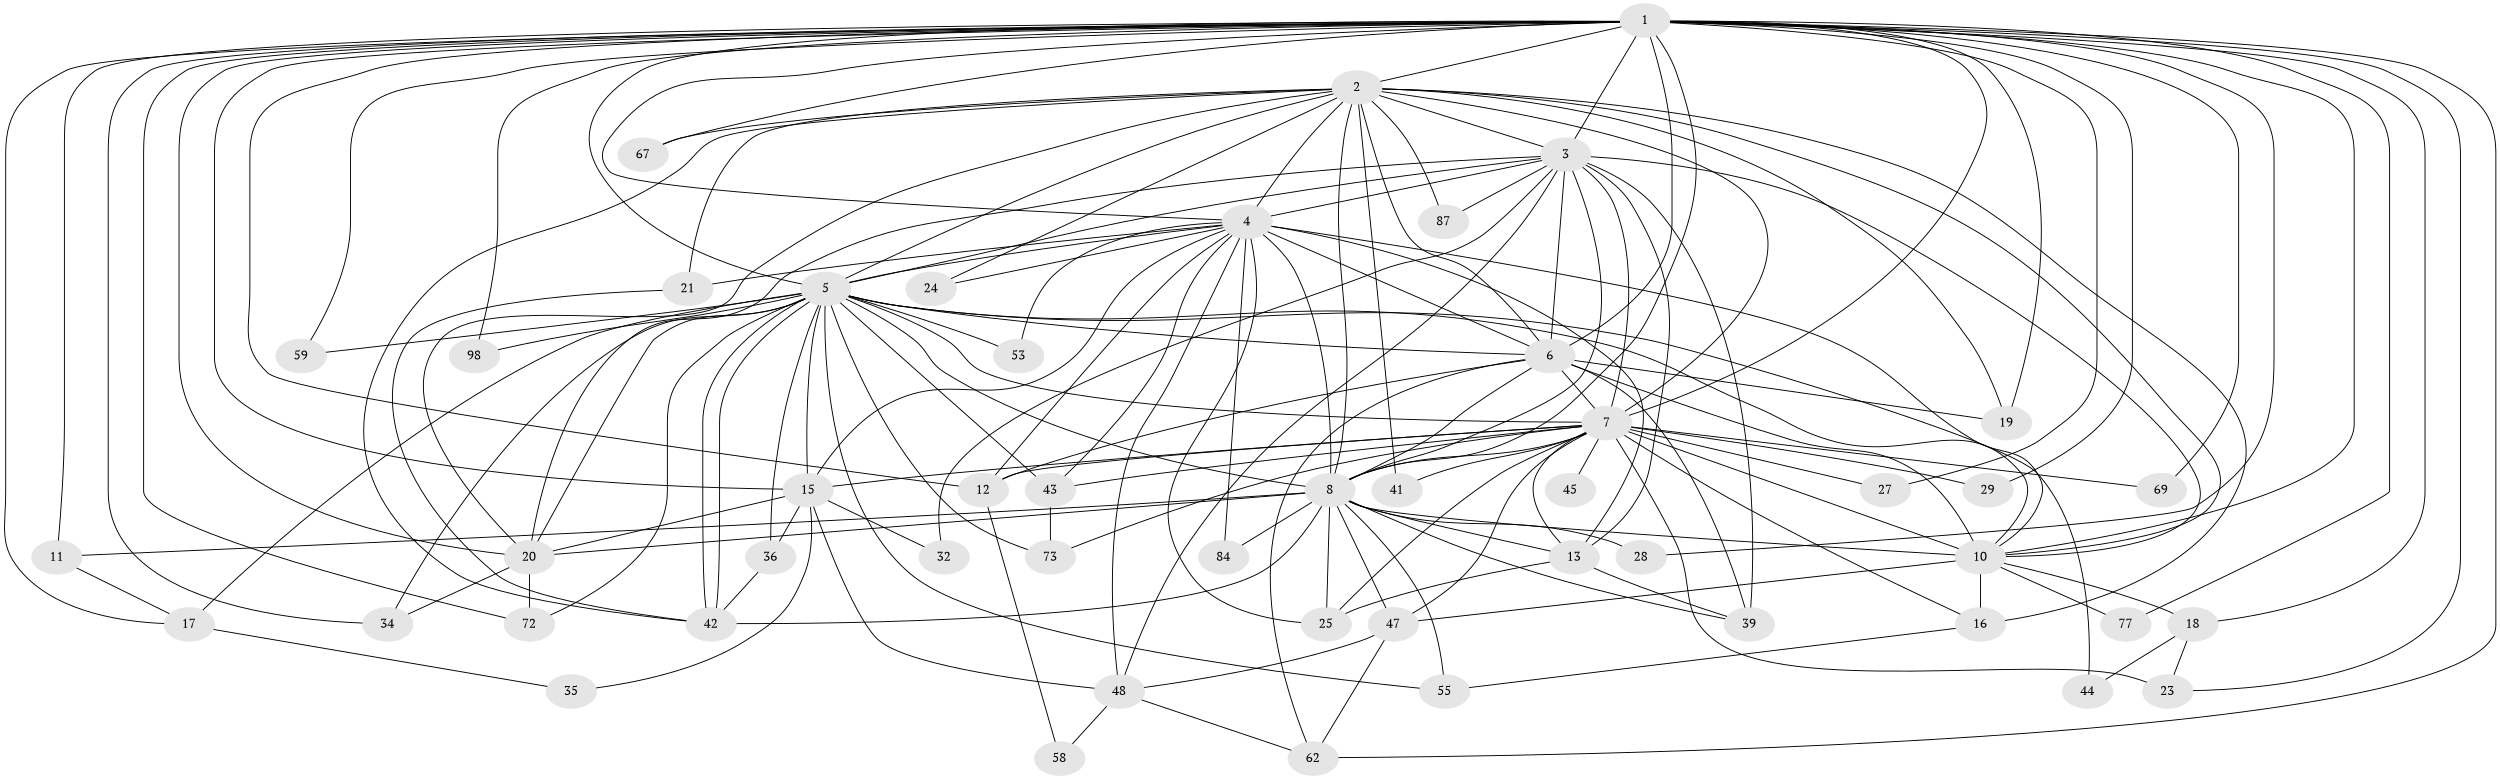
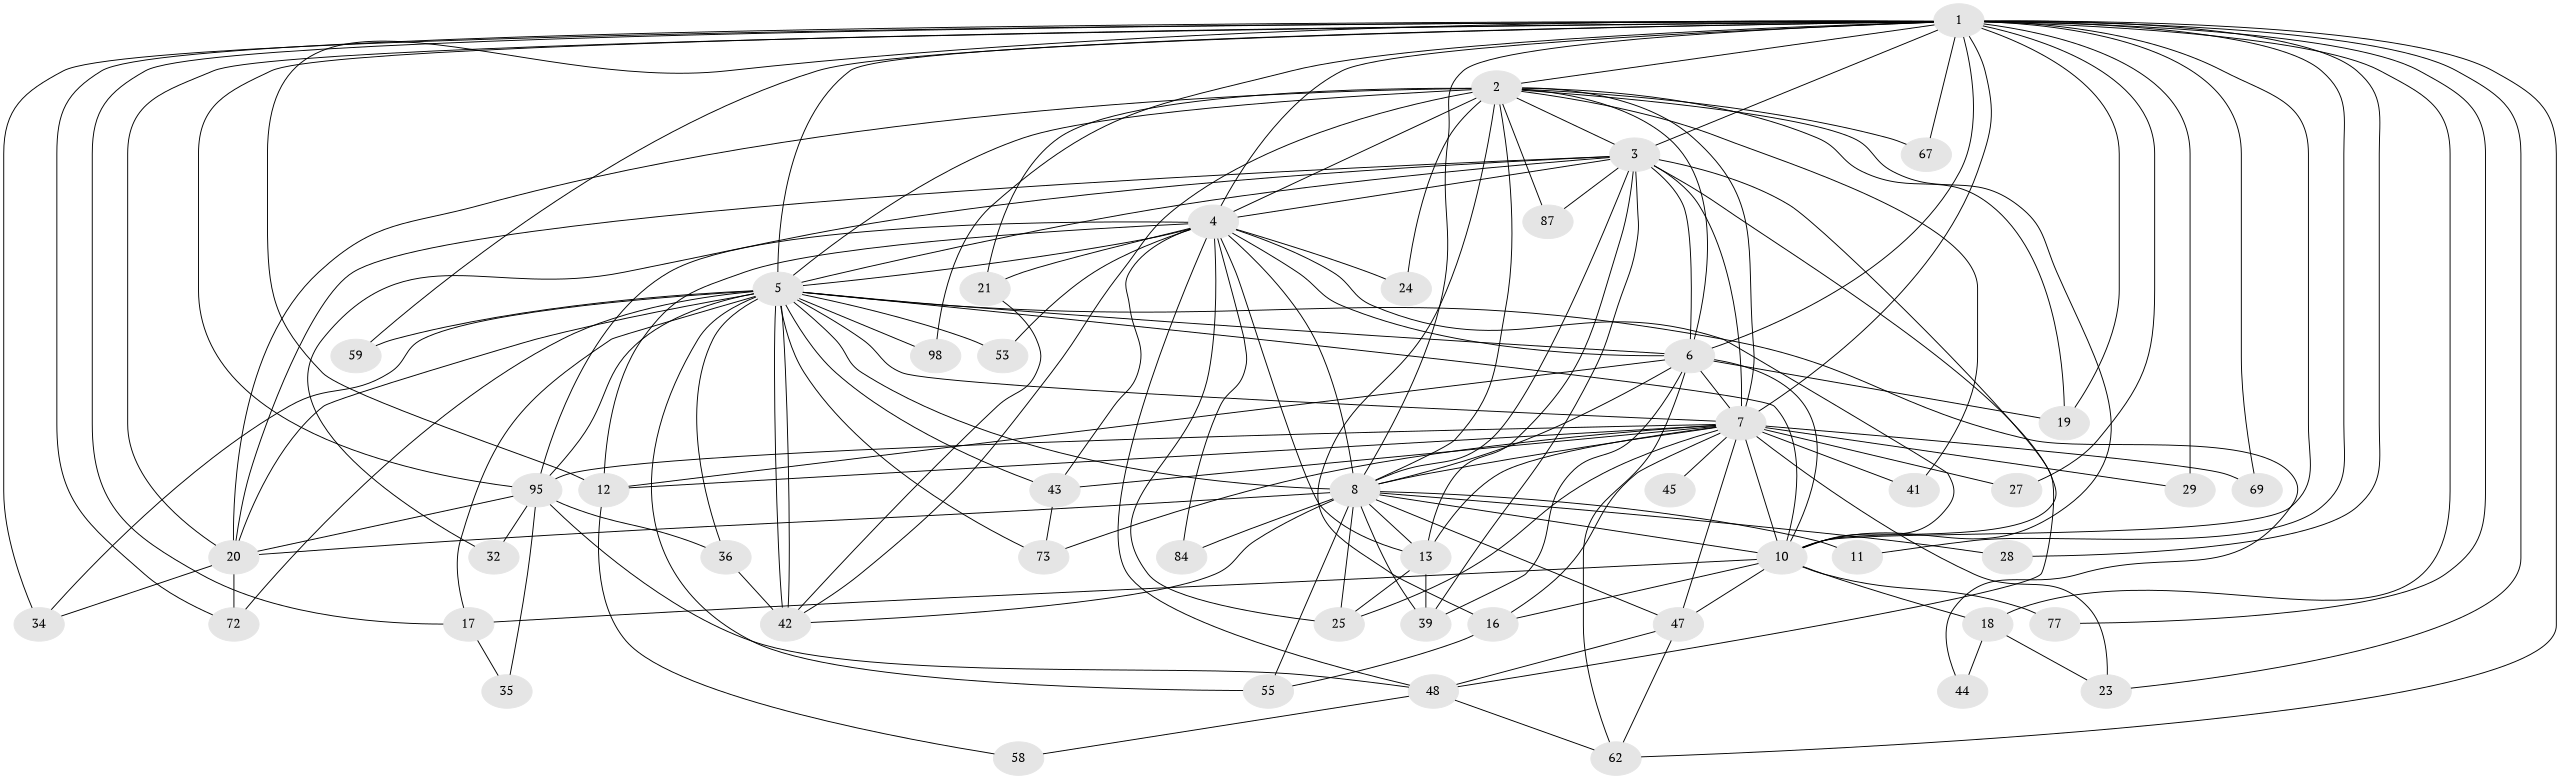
node "15": label "15" -> "95"
edge "11" -- "17": now "10" -- "17"
